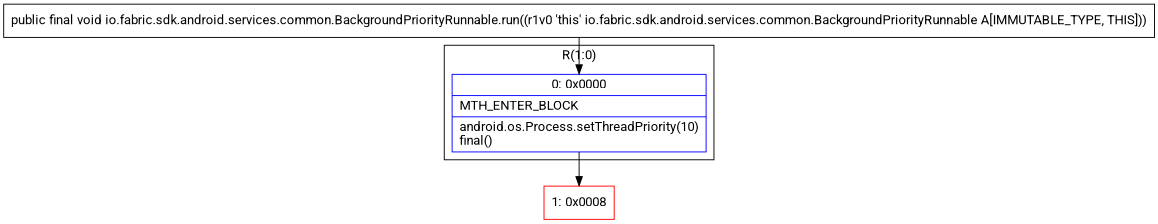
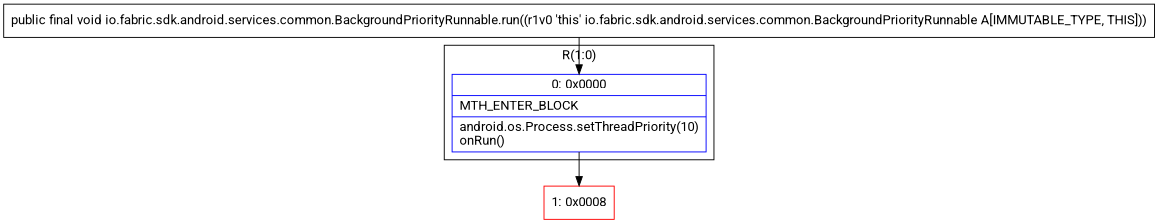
node "0: 0x0000": text "final()" -> "onRun()"
